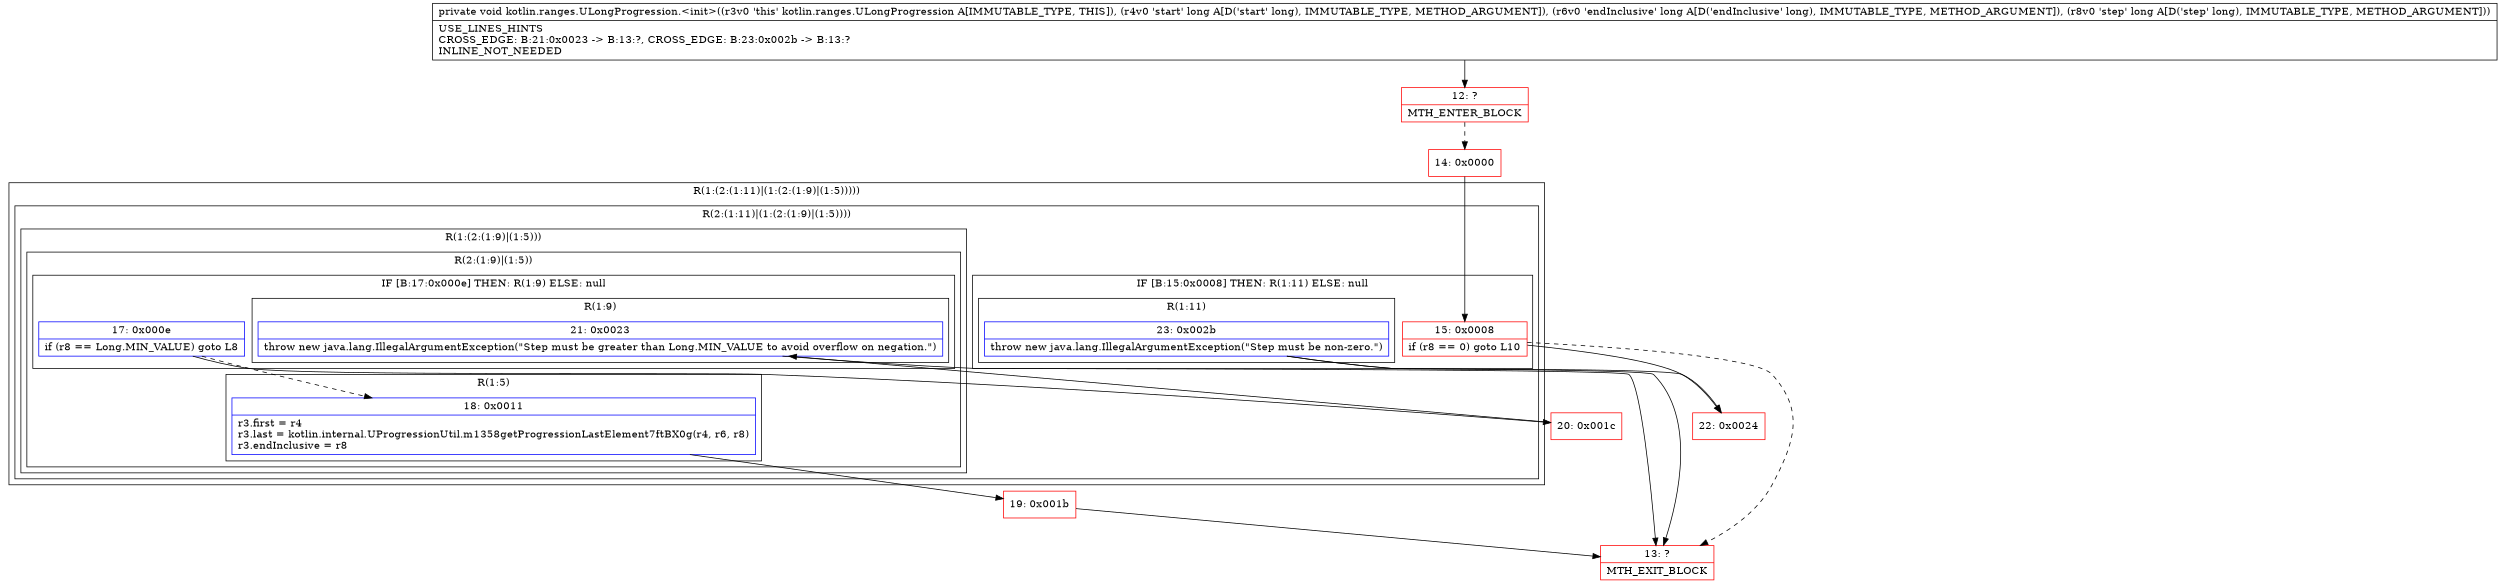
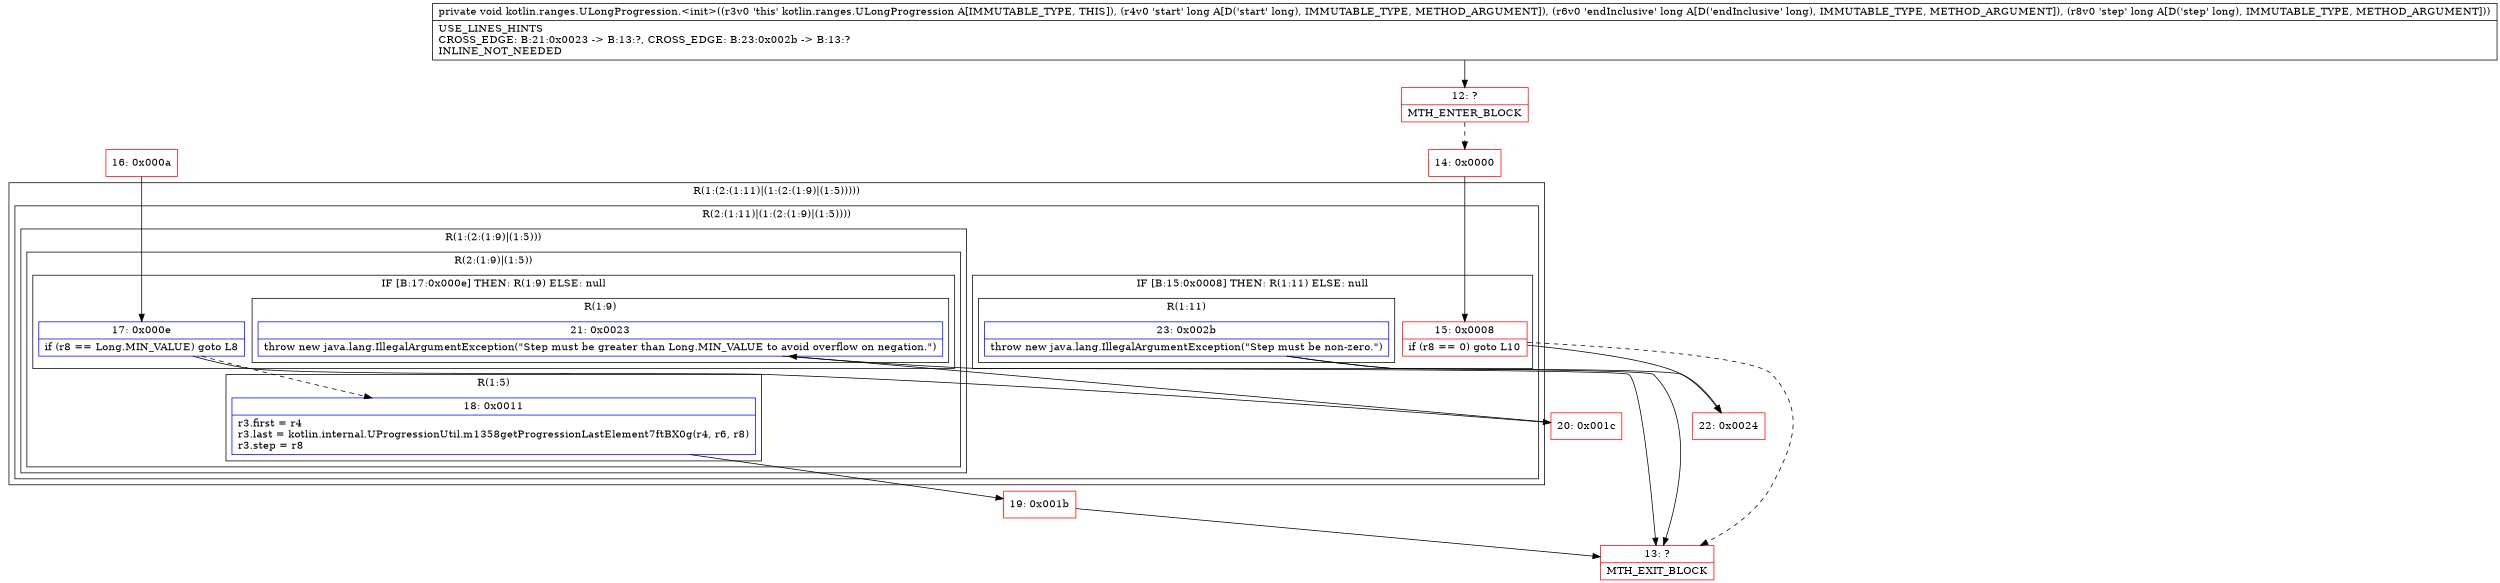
node "16: 0x000a": added
node "18: 0x0011": text "r3.endInclusive = r8" -> "r3.step = r8"
